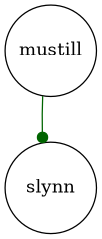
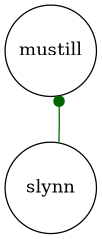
edge "mustill" -> "slynn": reversed
